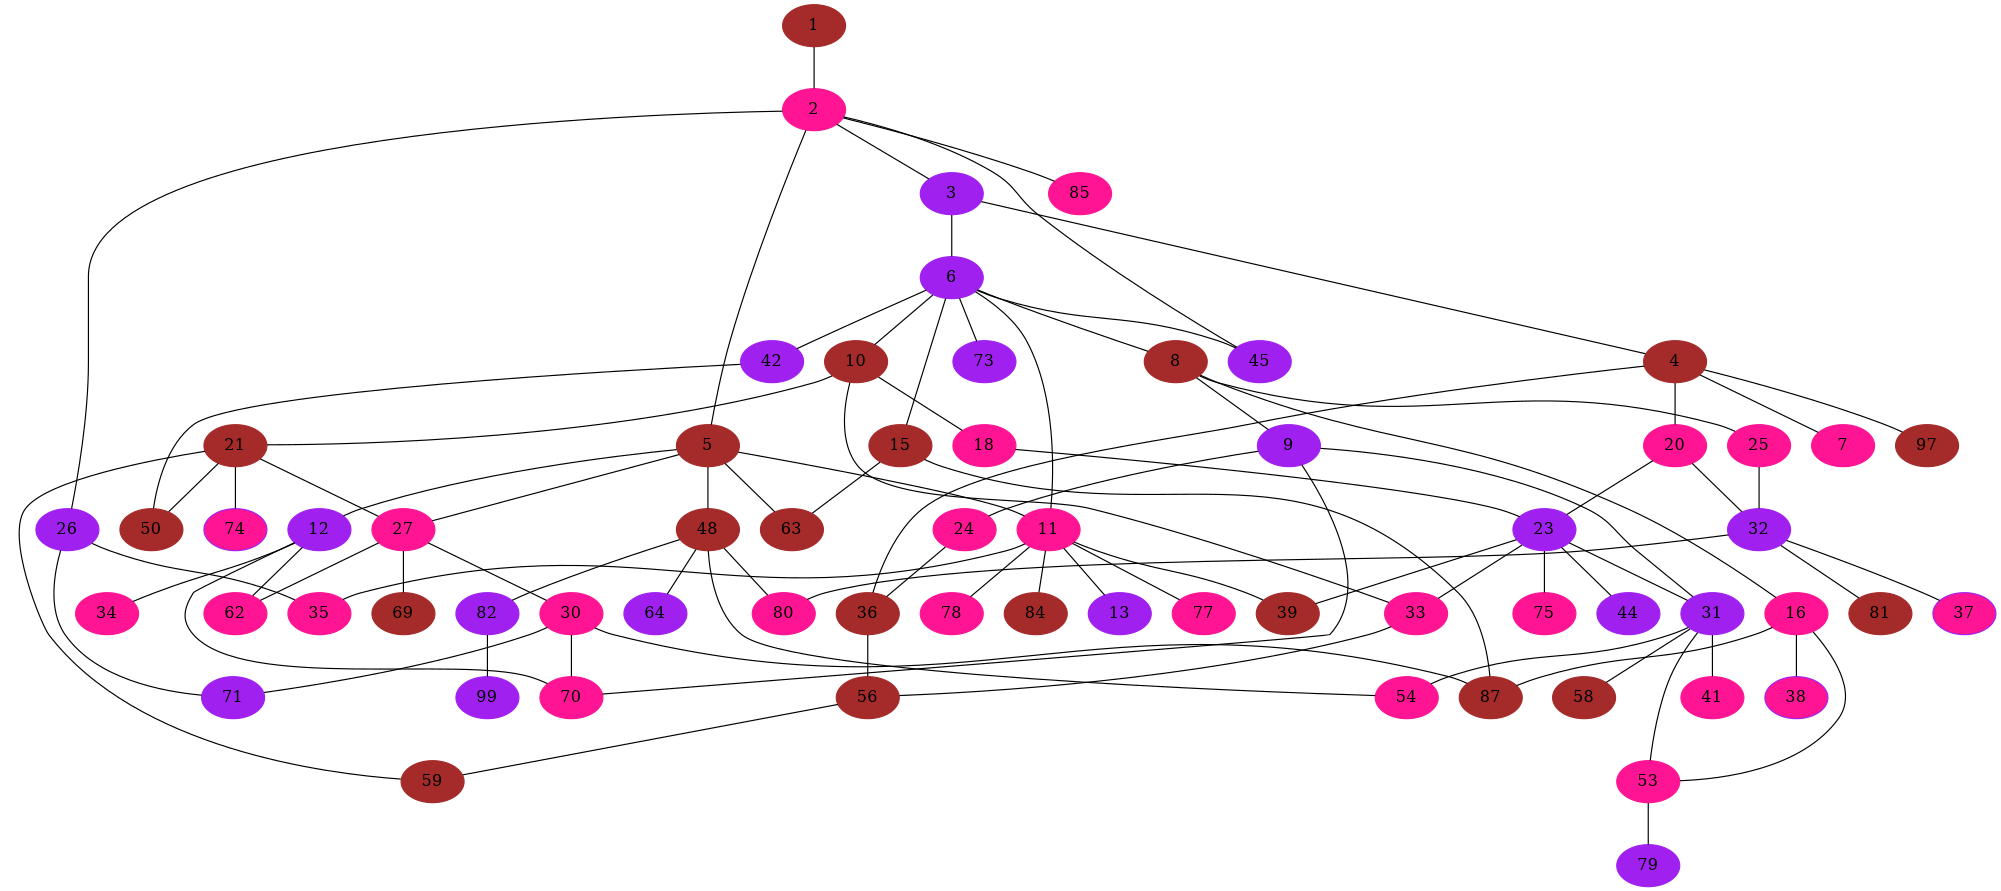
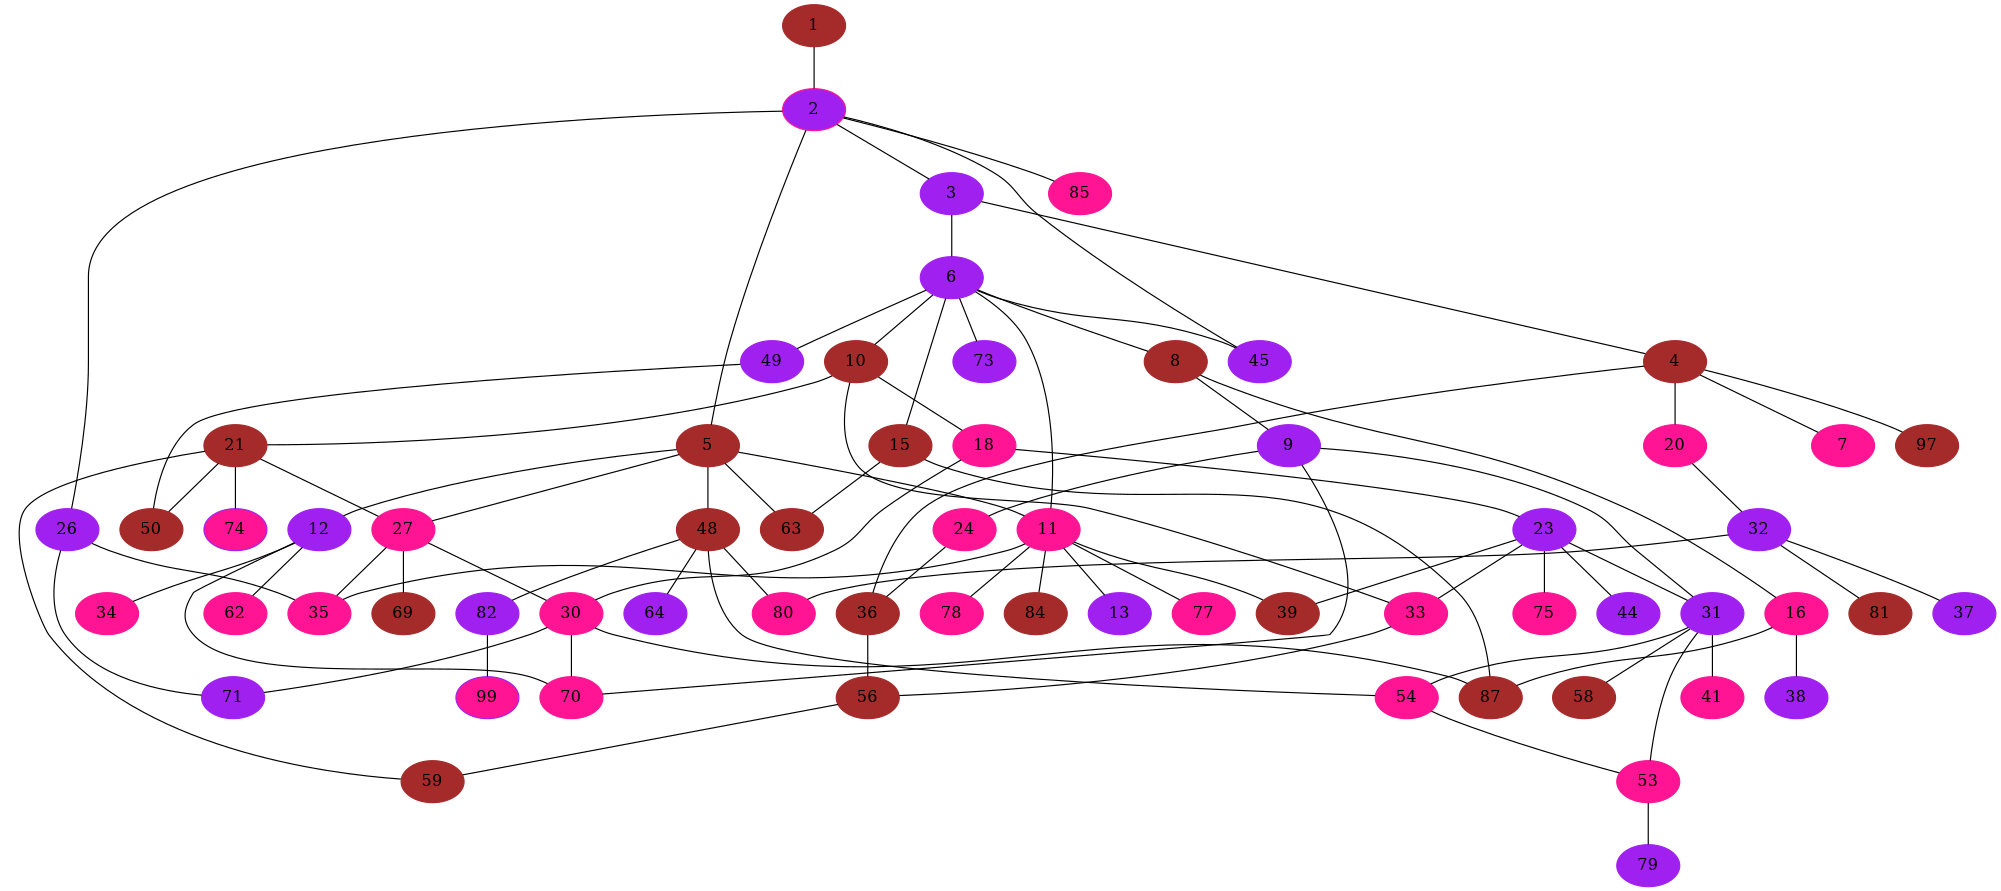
node "2": fillcolor deeppink -> purple
node "42": label "42" -> "49"
node "25": removed
edge "20" -- "23": removed
edge "18" -- "30": added
edge "27" -- "62": now "27" -- "35"
node "37": fillcolor deeppink -> purple
node "99": fillcolor purple -> deeppink
node "38": fillcolor deeppink -> purple
edge "16" -- "53": now "54" -- "53"
